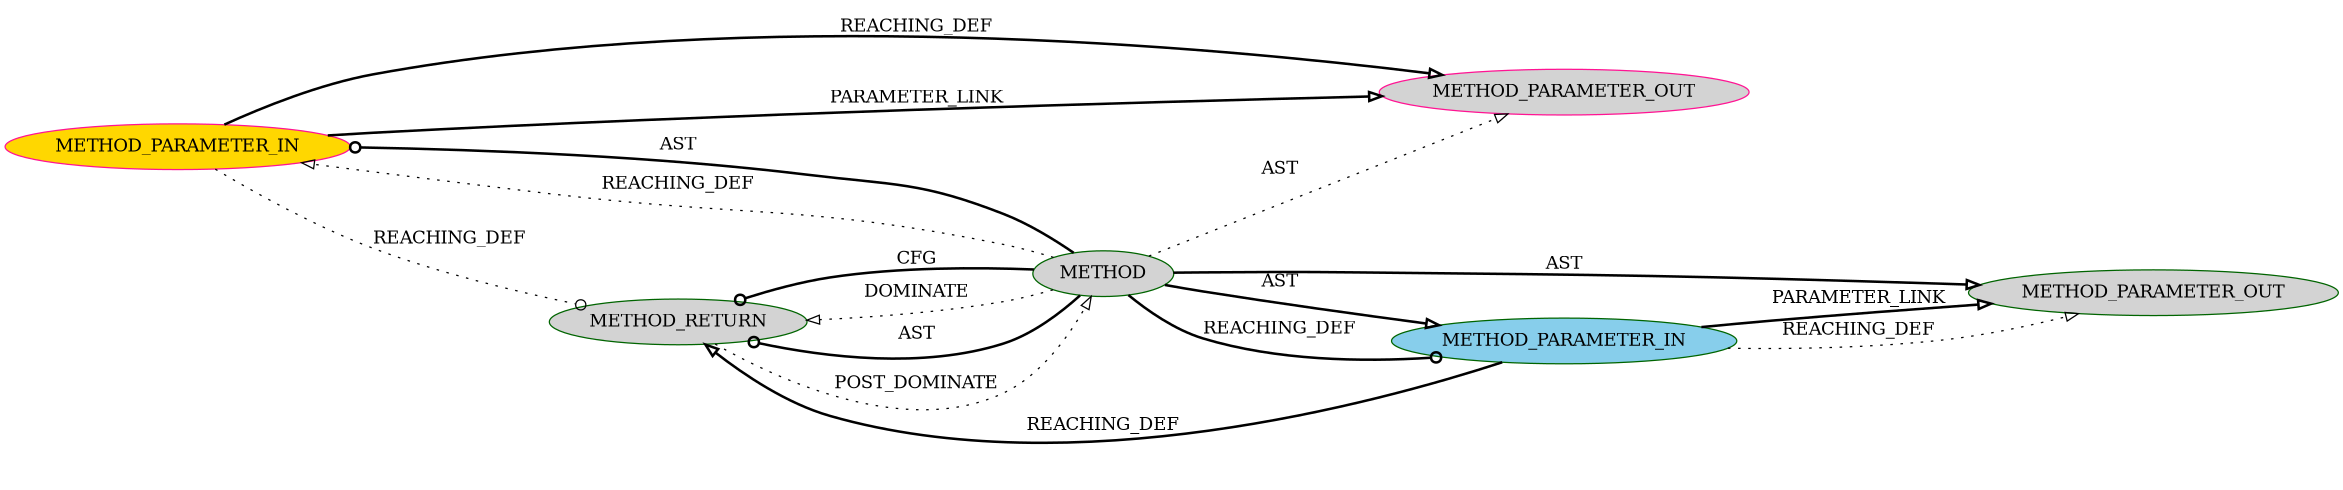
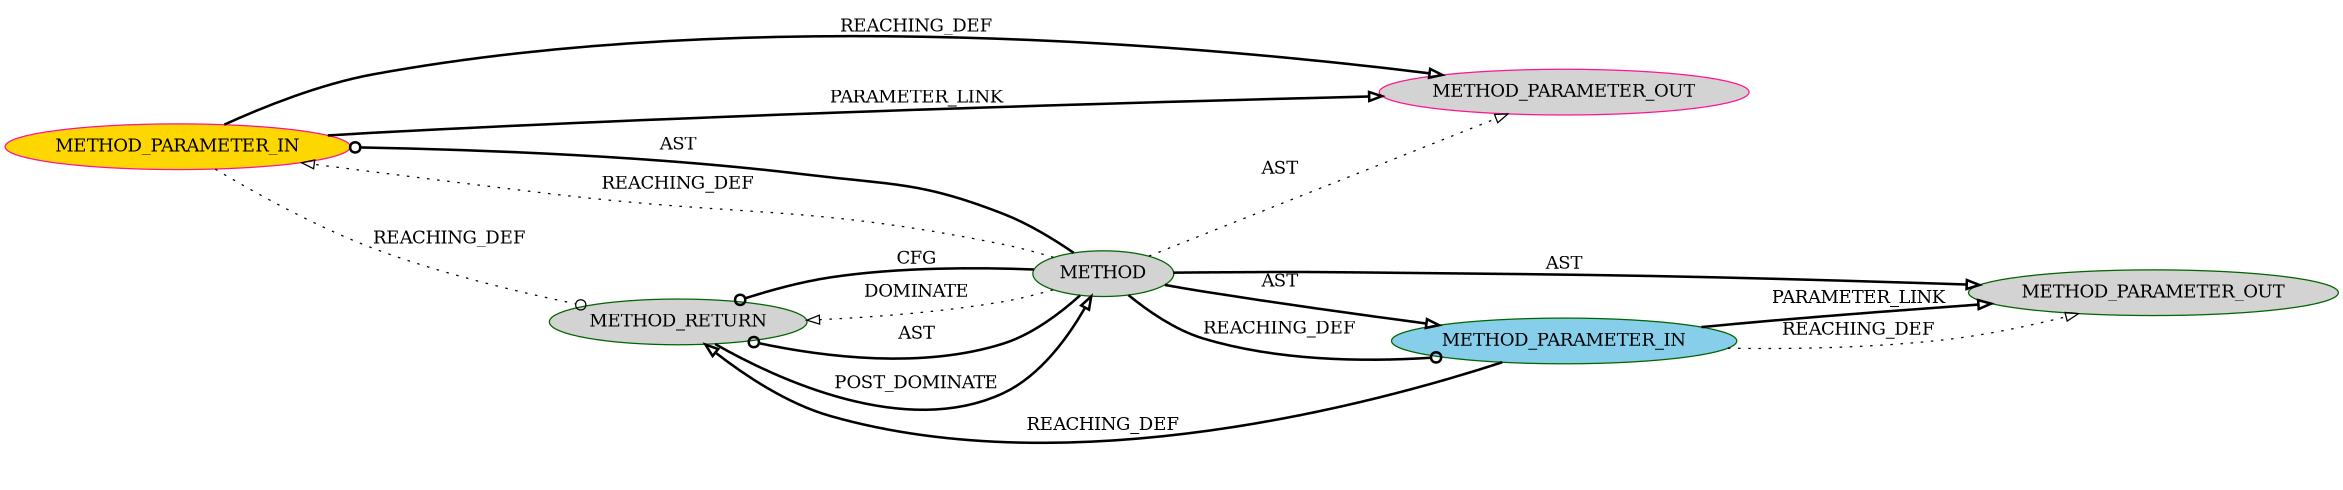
edge "METHOD_RETURN" -> "METHOD": style dotted -> bold
